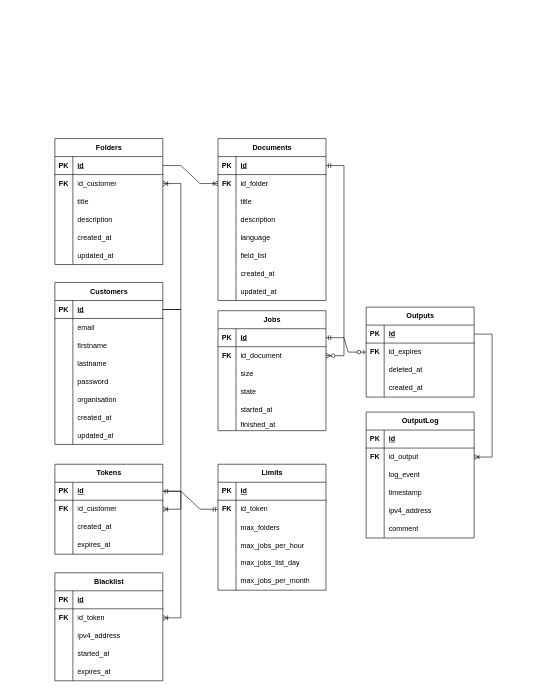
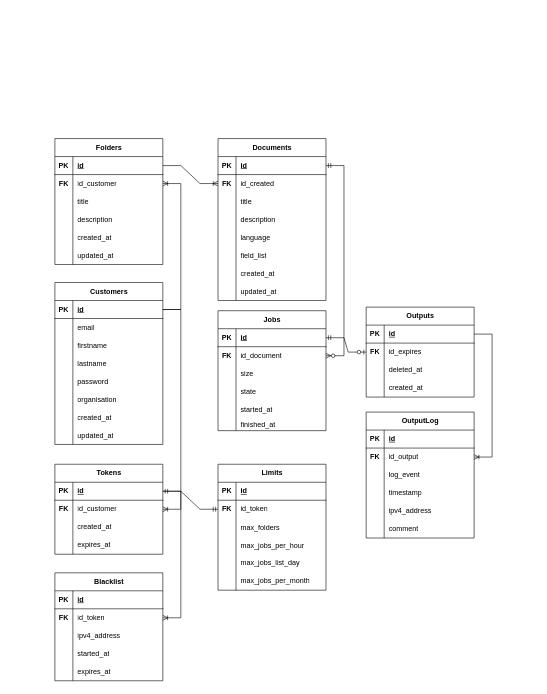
node "id_folder": label "id_folder" -> "id_created"
